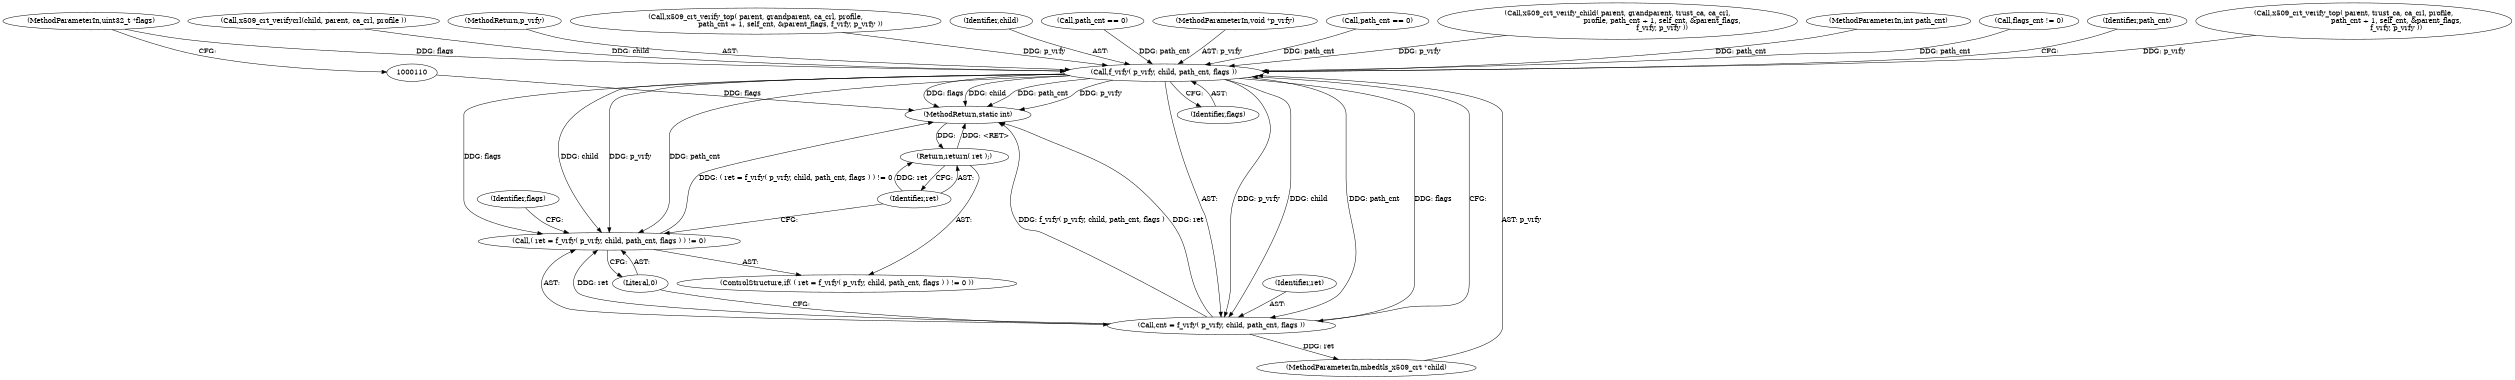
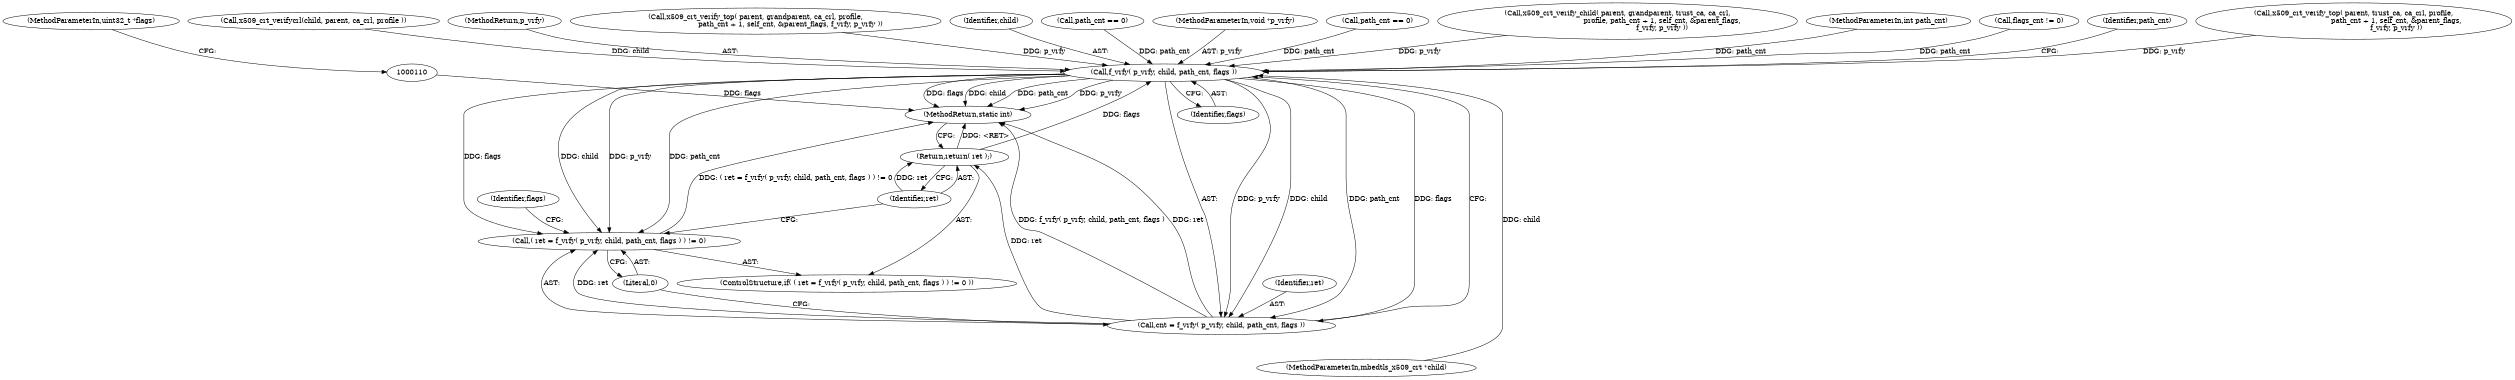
edge "(MethodParameterIn,uint32_t *flags)" -> "(Call,f_vrfy( p_vrfy, child, path_cnt, flags ))": now "(Return,return( ret );)" -> "(Call,f_vrfy( p_vrfy, child, path_cnt, flags ))"
edge "(MethodReturn,static int)" -> "(Return,return( ret );)": label "DDG: " -> "CFG: "
edge "(MethodParameterIn,mbedtls_x509_crt *child)" -> "(Call,f_vrfy( p_vrfy, child, path_cnt, flags ))": label "AST: p_vrfy" -> "DDG: child"
edge "(Call,cnt = f_vrfy( p_vrfy, child, path_cnt, flags ))" -> "(MethodParameterIn,mbedtls_x509_crt *child)": now "(Call,cnt = f_vrfy( p_vrfy, child, path_cnt, flags ))" -> "(Return,return( ret );)"
